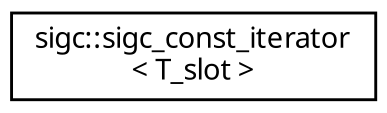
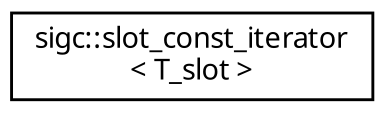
node "sigc::sigc_const_iterator < T_slot >": label "sigc::sigc_const_iterator < T_slot >" -> "sigc::slot_const_iterator < T_slot >"
